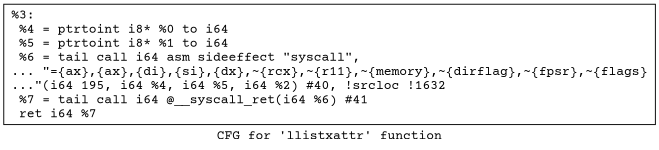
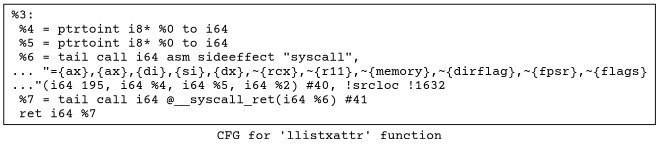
node "%3:": text "%5 = ptrtoint i8* %1 to i64" -> "%5 = ptrtoint i8* %0 to i64"
